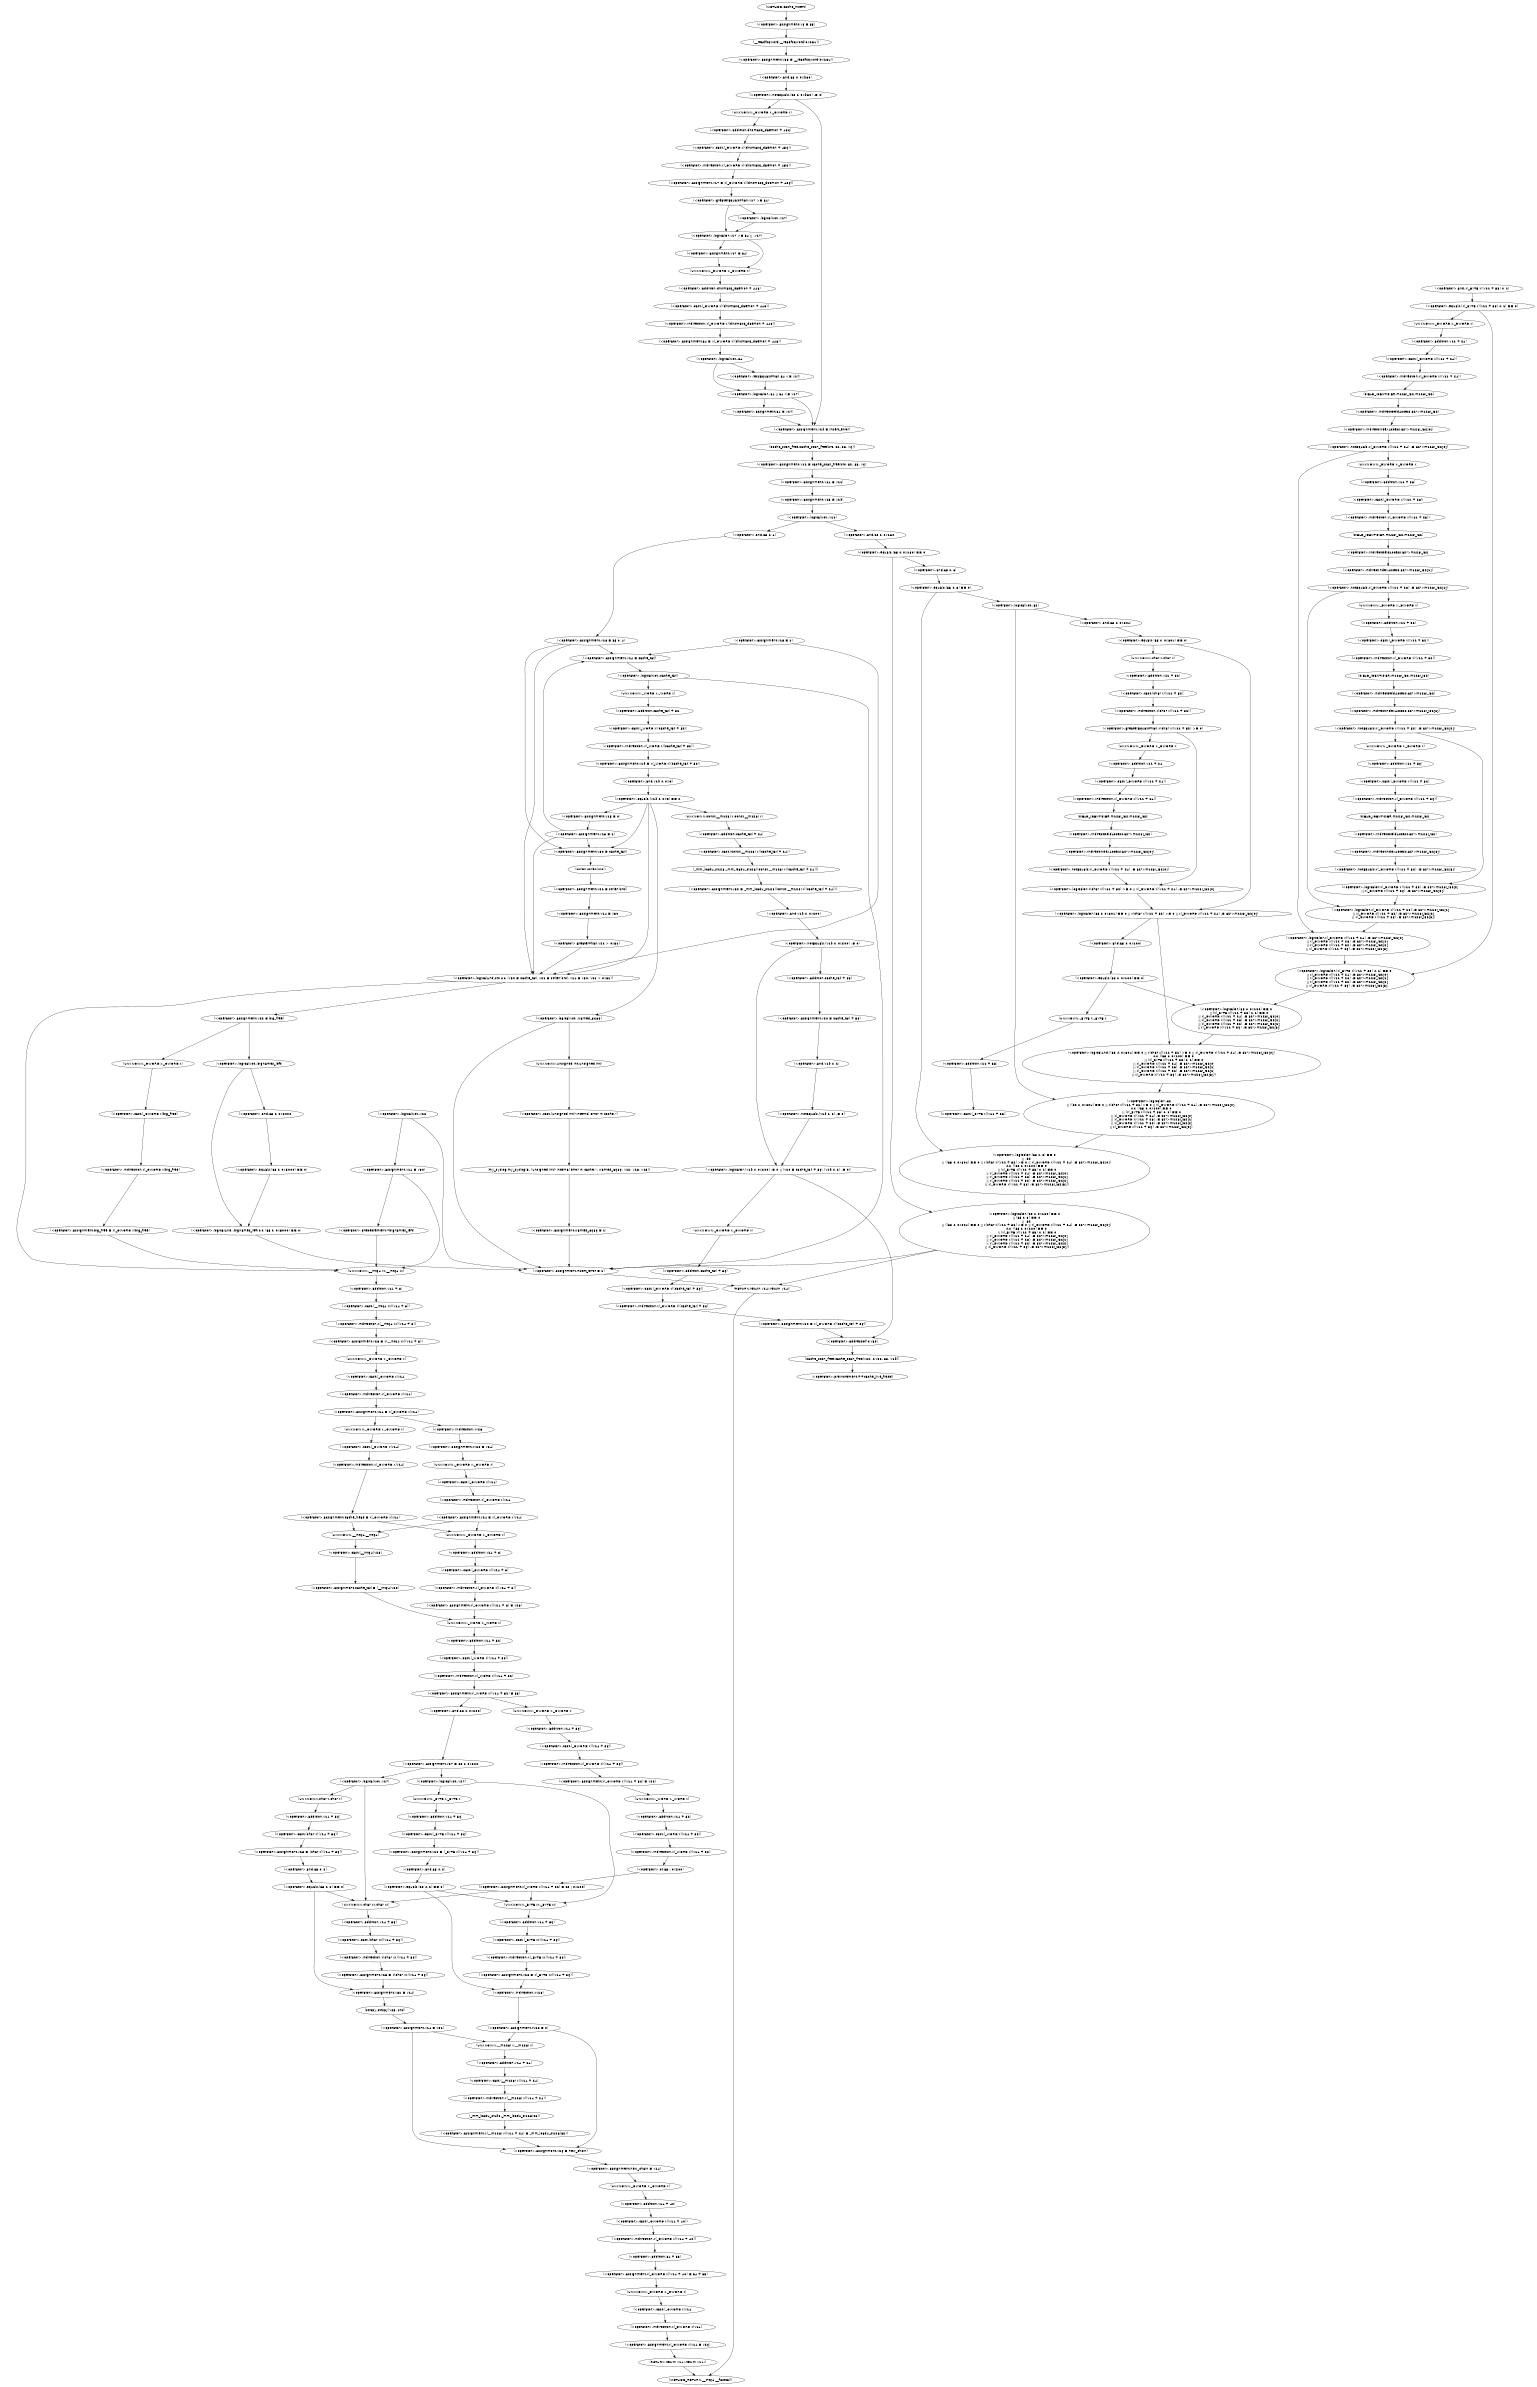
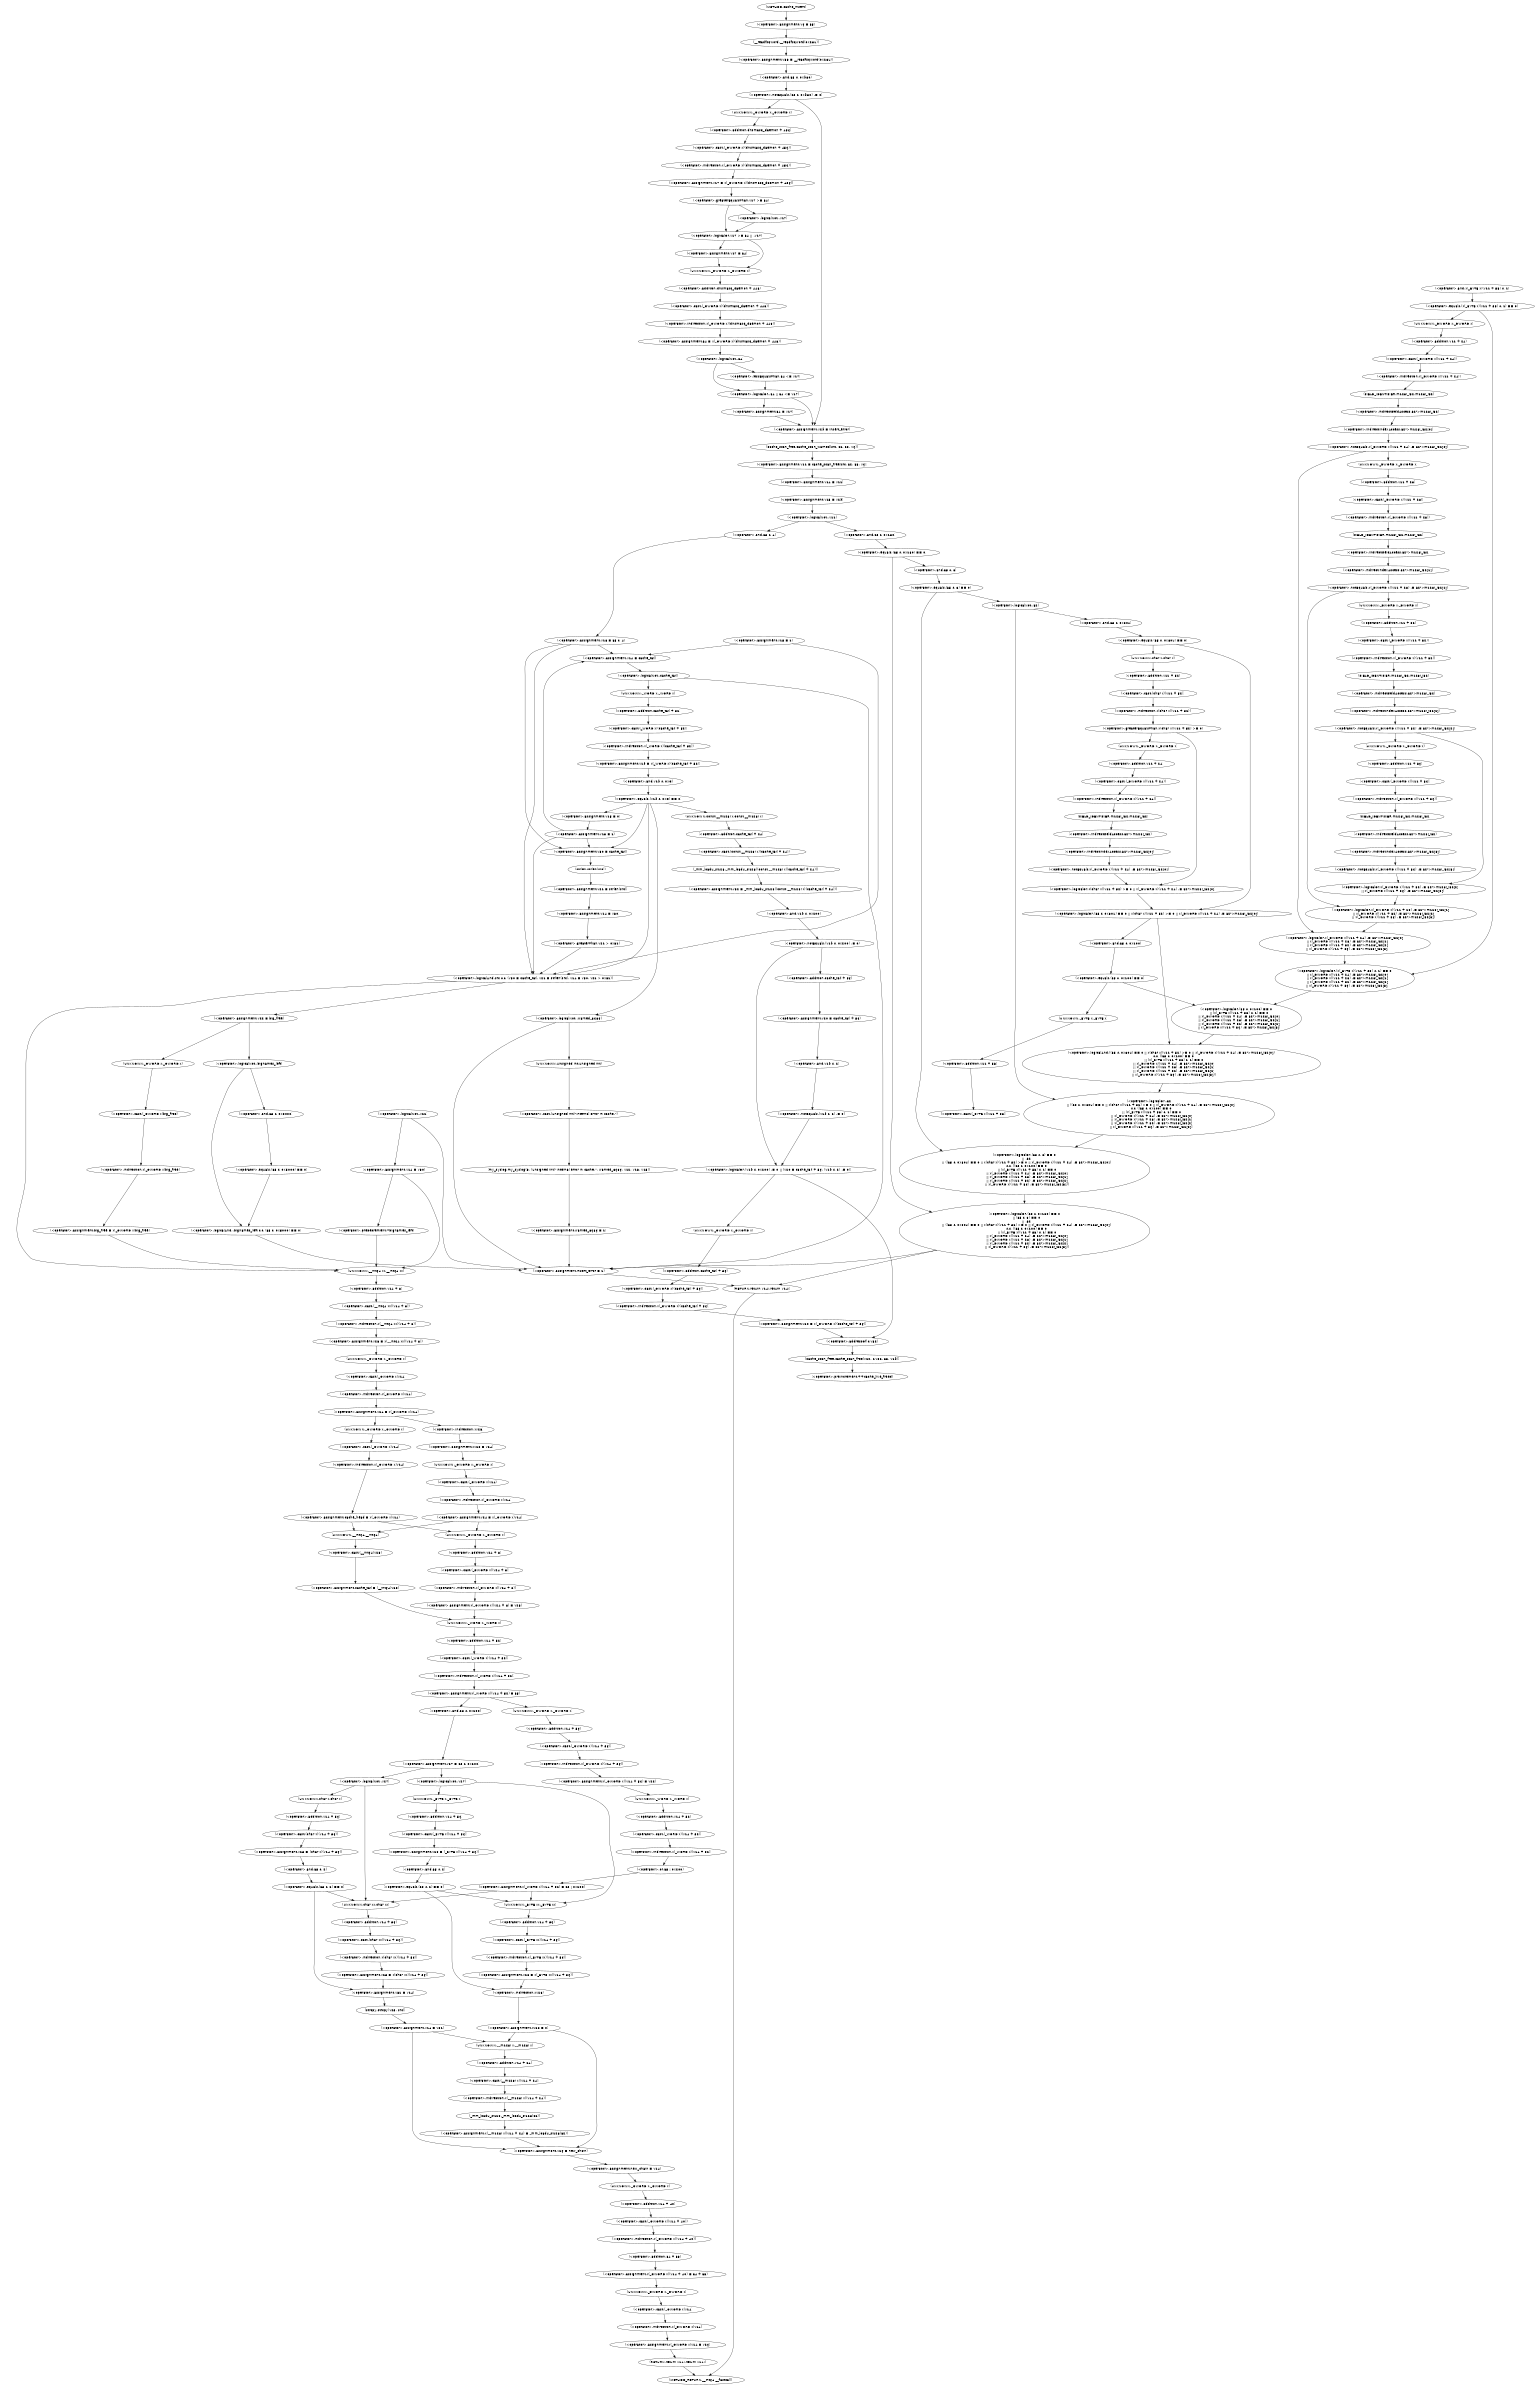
node "(cache_scan_free,cache_scan_free(src, a2, a3, v6))": label "(cache_scan_free,cache_scan_free(src, a2, a3, v6))" -> "(cache_scan_free,cache_scan_warned(src, a2, a3, v6))"
edge "(<operator>.assignment,v14 = v11)" -> "(<operator>.assignment,v15 = v29)": removed
node "(_mm_loadu_si198,_mm_loadu_si128(a2))": label "(_mm_loadu_si198,_mm_loadu_si128(a2))" -> "(_mm_loadu_si128,_mm_loadu_si128(a2))"
